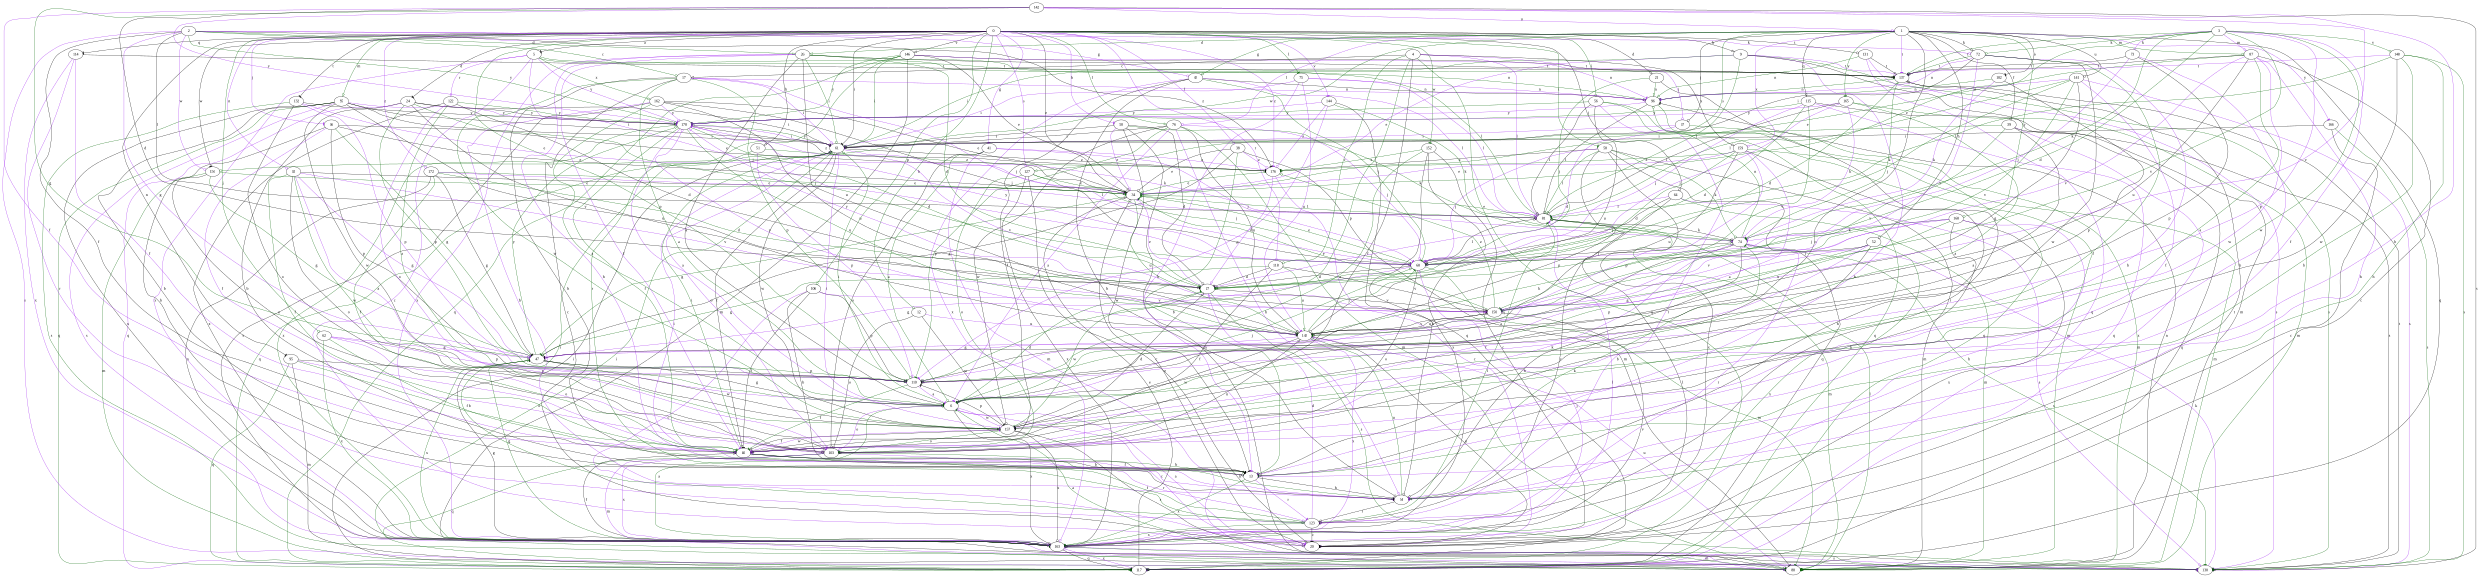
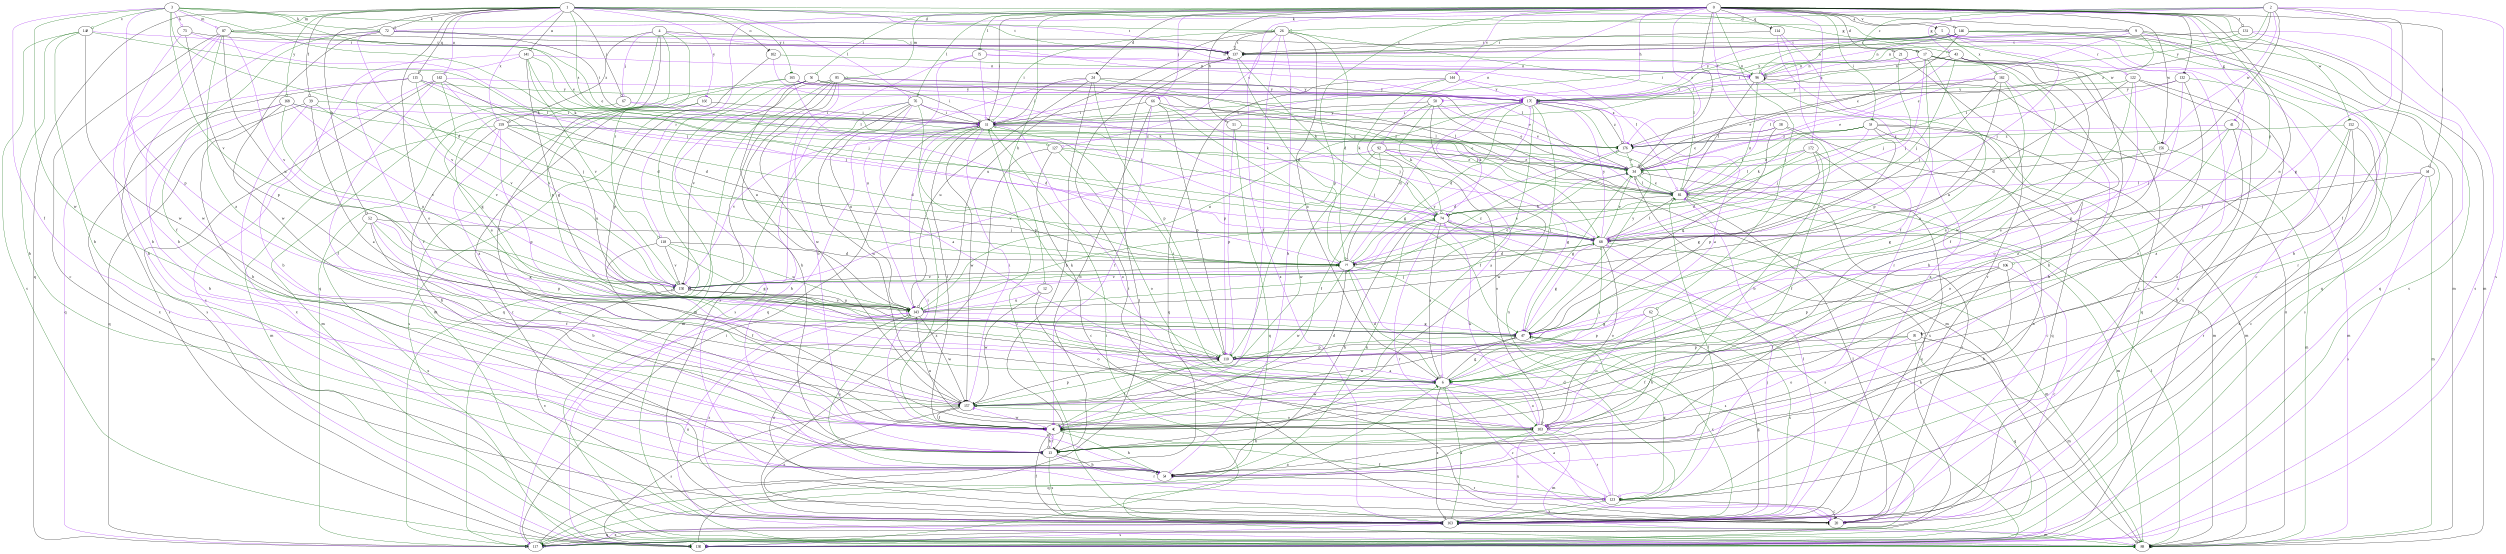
edge "142" -> "1": reversed
edge "168" -> "74": now "168" -> "61"
edge "34" -> "143": removed, label "u"
edge "162" -> "130": now "122" -> "130"
